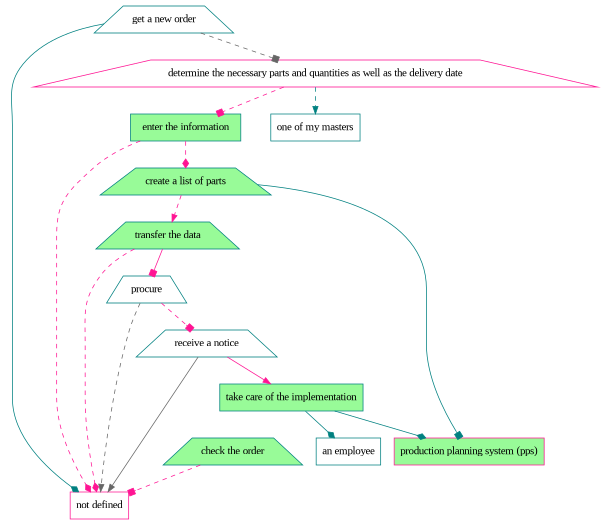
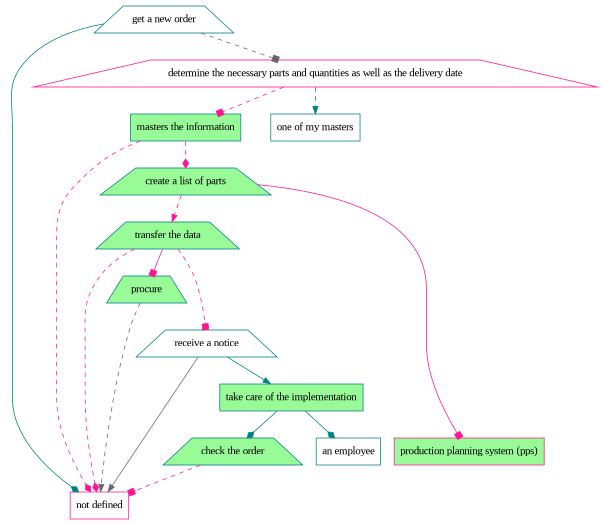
node "enter the information": label "enter the information" -> "masters the information"
edge "create a list of parts" -> "production planning system (pps)": color teal -> deeppink
node "procure": fillcolor white -> palegreen
edge "procure" -> "receive a notice": now "transfer the data" -> "receive a notice"
edge "receive a notice" -> "take care of the implementation": color deeppink -> teal
edge "take care of the implementation" -> "production planning system (pps)": now "take care of the implementation" -> "check the order"
